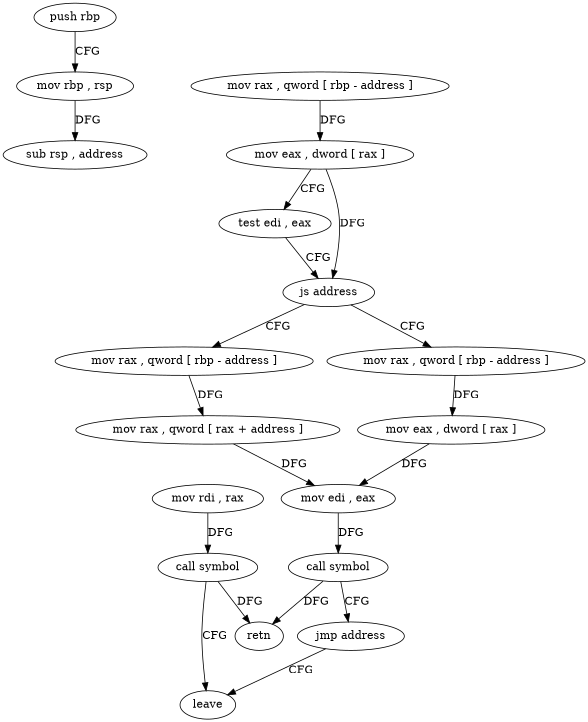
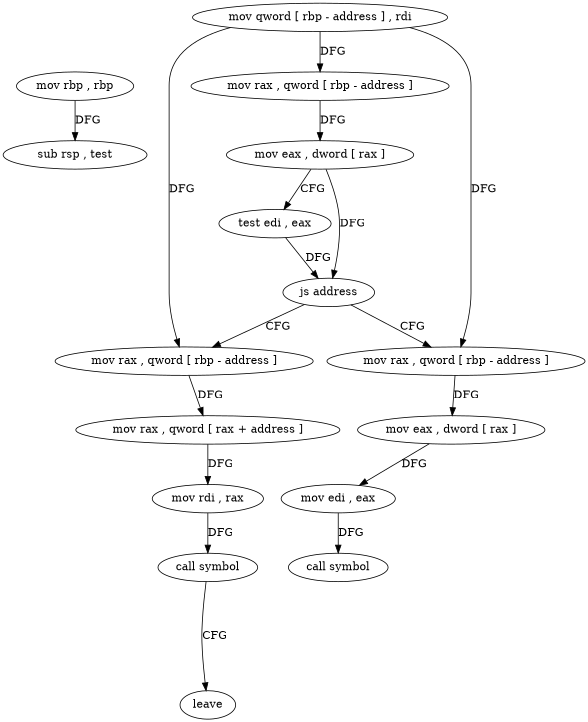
node "push rbp": removed
node "mov qword [ rbp - address ] , rdi": added
node "mov rbp , rsp": label "mov rbp , rsp" -> "mov rbp , rbp"
node "sub rsp , address": label "sub rsp , address" -> "sub rsp , test"
edge "test edi , eax" -> "js address": label "CFG" -> "DFG"
edge "mov rax , qword [ rax + address ]" -> "mov edi , eax": now "mov rax , qword [ rax + address ]" -> "mov rdi , rax"
node "retn": removed
node "jmp address": removed
